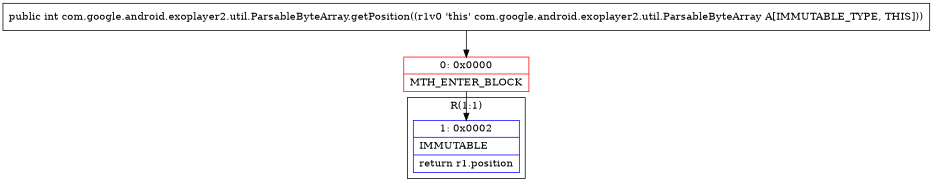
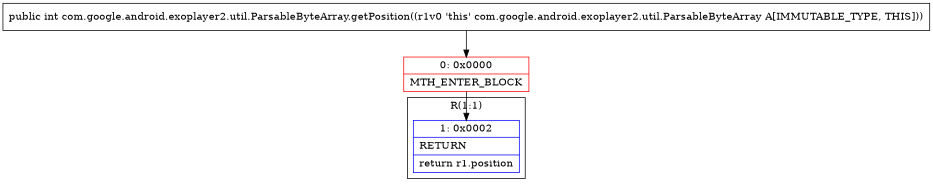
node "1: 0x0002": text "IMMUTABLE" -> "RETURN"
